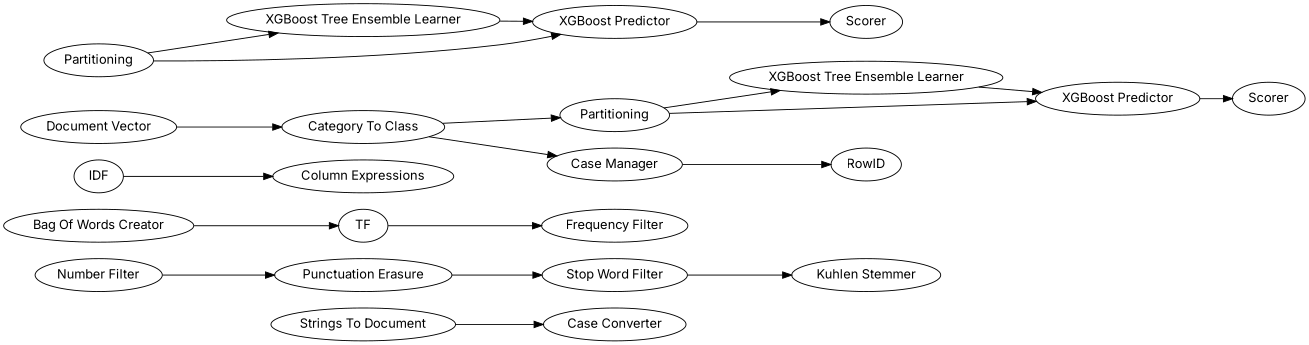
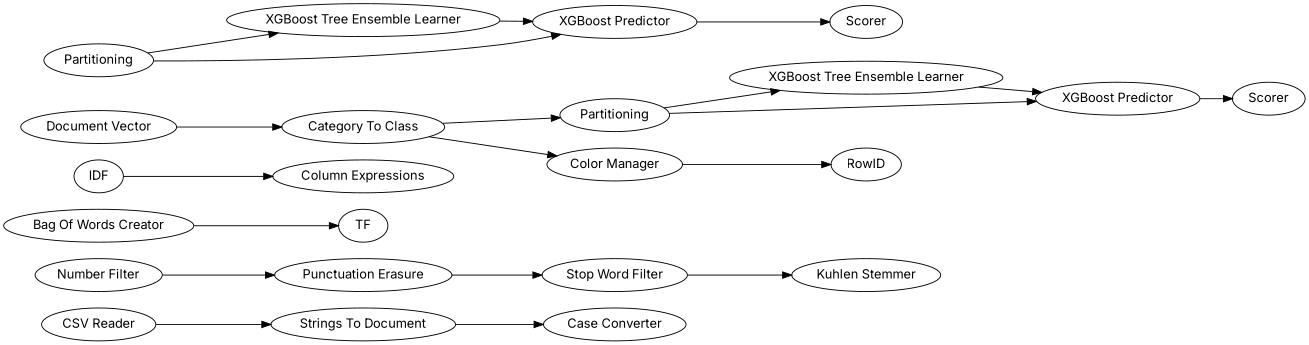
node "Case Manager": label "Case Manager" -> "Color Manager"
node "Frequency Filter": removed
node "CSV Reader": added
